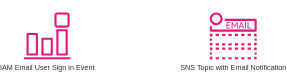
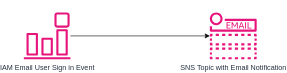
edge "IAM Email User Sign in Event" -> "SNS Topic with Email Notification": added
